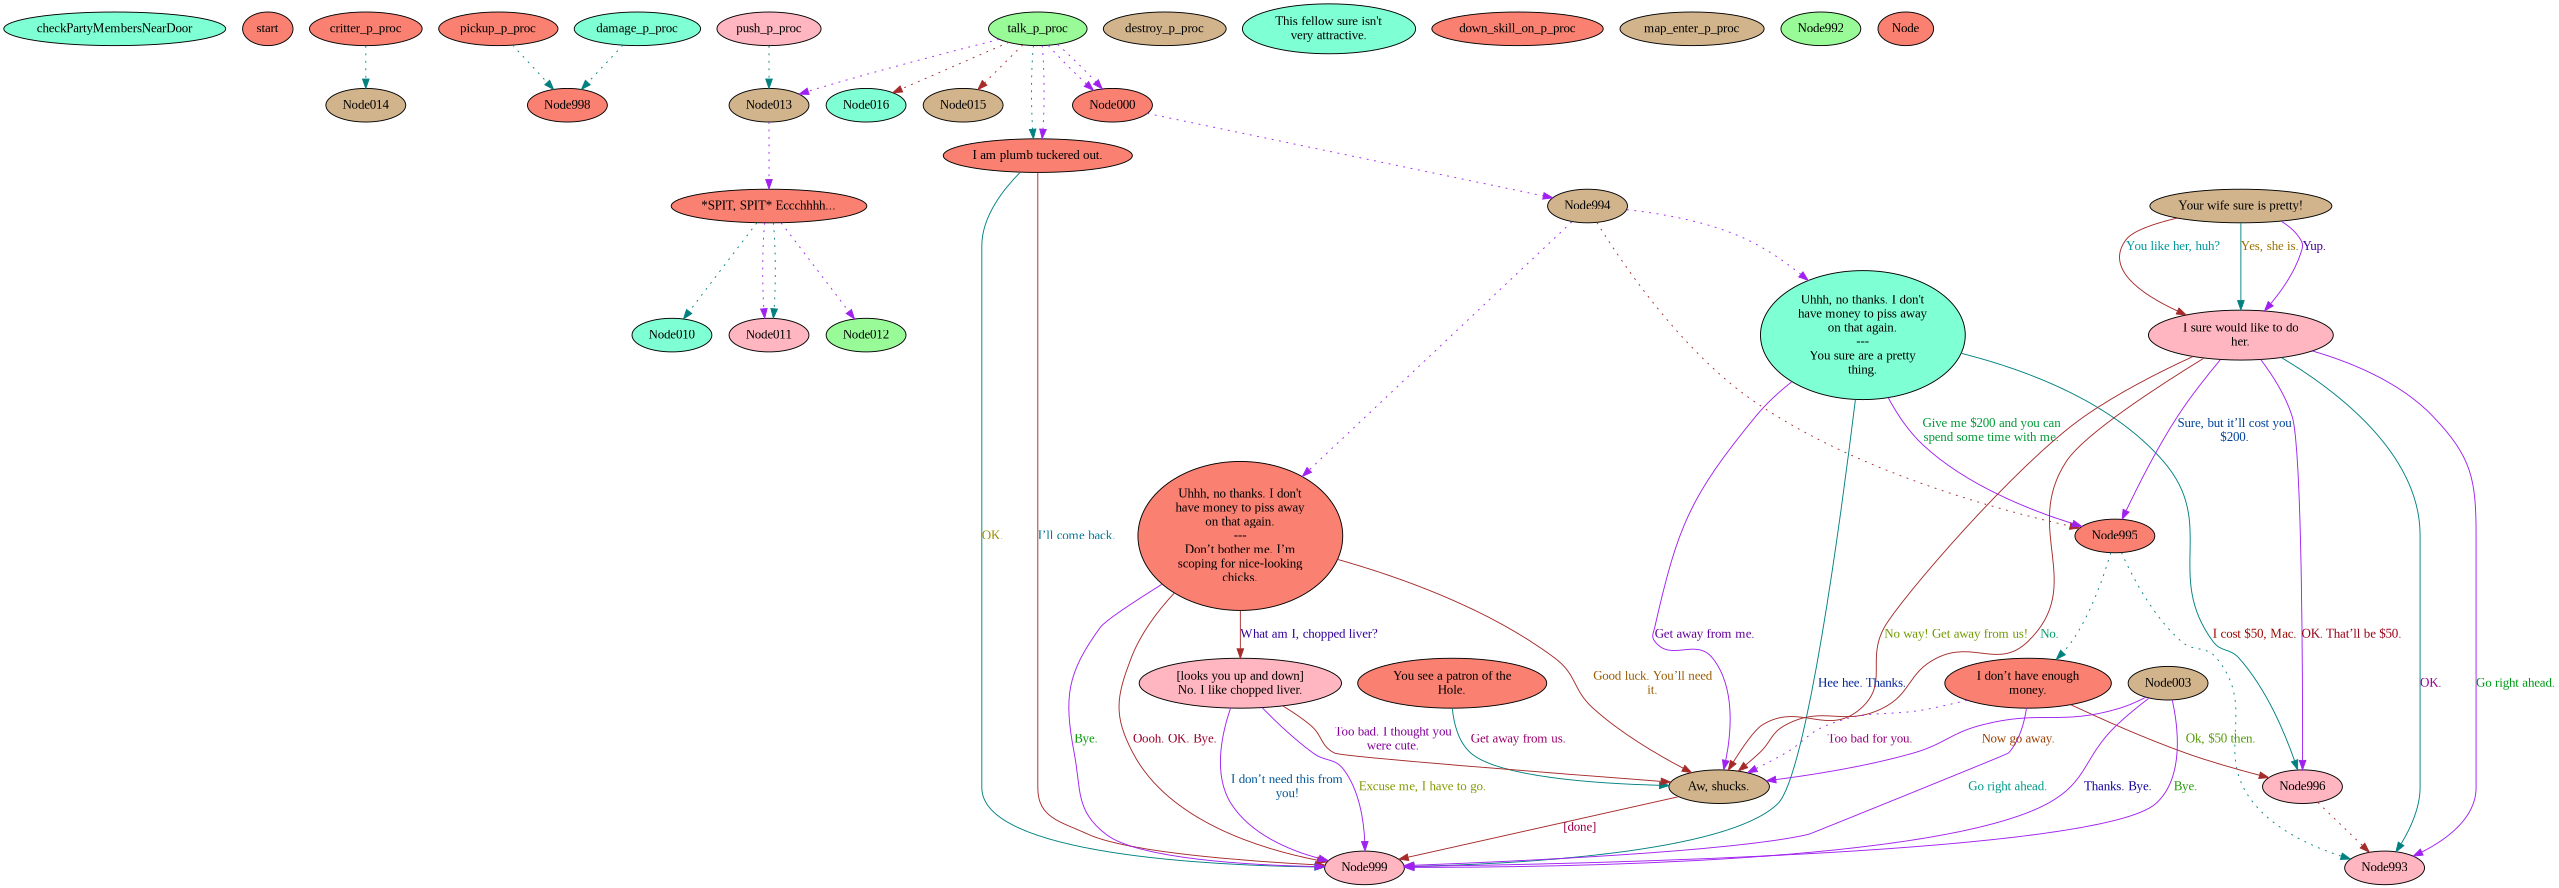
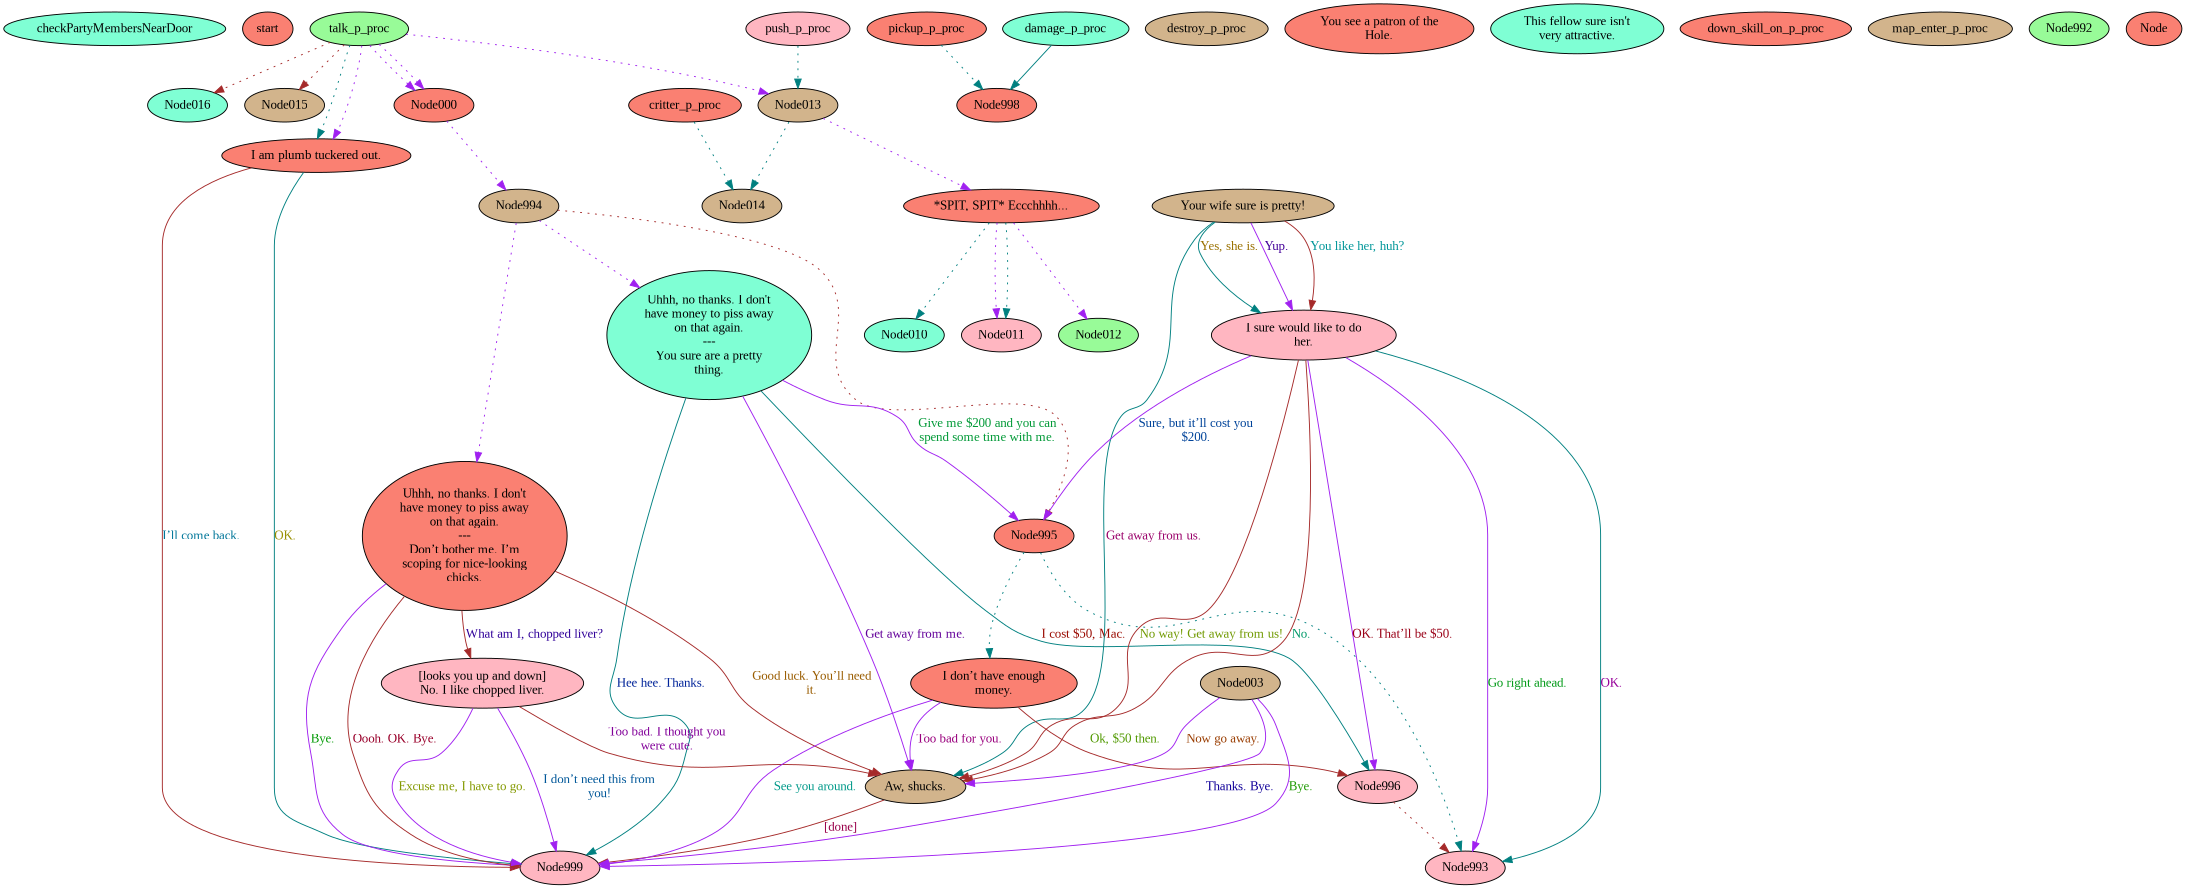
edge "damage_p_proc" -> "Node998": style dotted -> solid
edge "Node013" -> "Node014": added
edge "I don’t have enough money." -> "Aw, shucks.": style dotted -> solid
edge "You see a patron of the Hole." -> "Aw, shucks.": now "Your wife sure is pretty!" -> "Aw, shucks."
edge "I don’t have enough money." -> "Node999": label "Go right ahead." -> "See you around."
